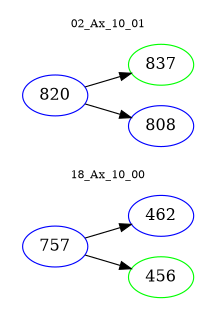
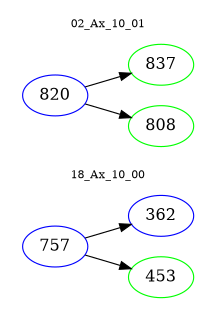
node "808": color blue -> green
node "462": label "462" -> "362"
node "456": label "456" -> "453"
